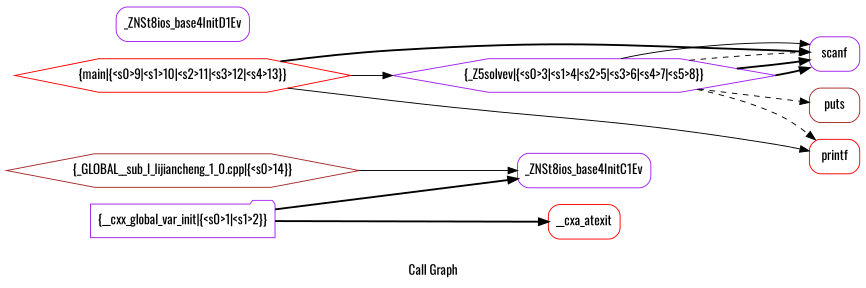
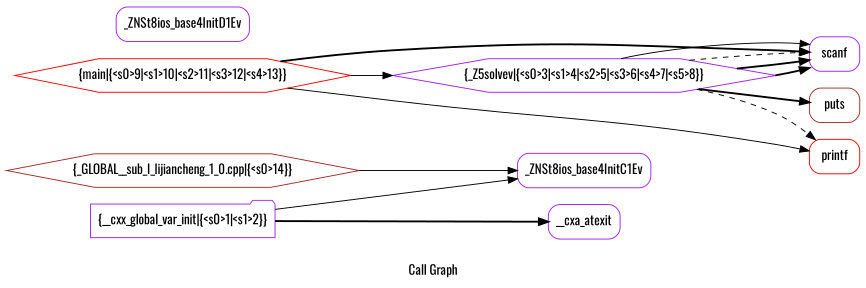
edge "{_Z5solvev|{<s0>3|<s1>4|<s2>5|<s3>6|<s4>7|<s5>8}}" -> "puts": style dashed -> bold
edge "{__cxx_global_var_init|{<s0>1|<s1>2}}" -> "_ZNSt8ios_base4InitC1Ev": style bold -> solid
node "__cxa_atexit": color red -> purple
